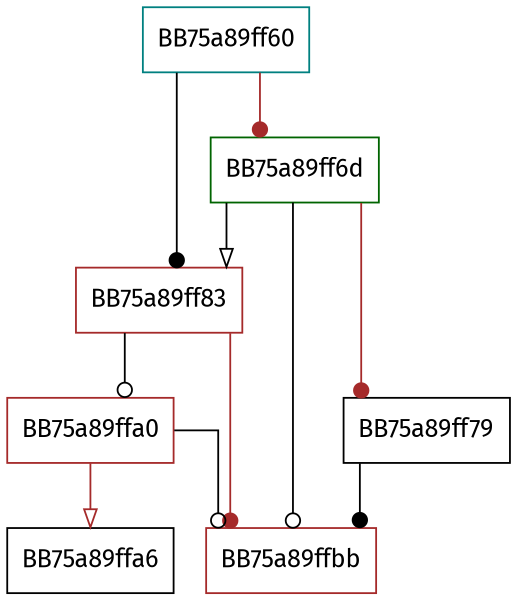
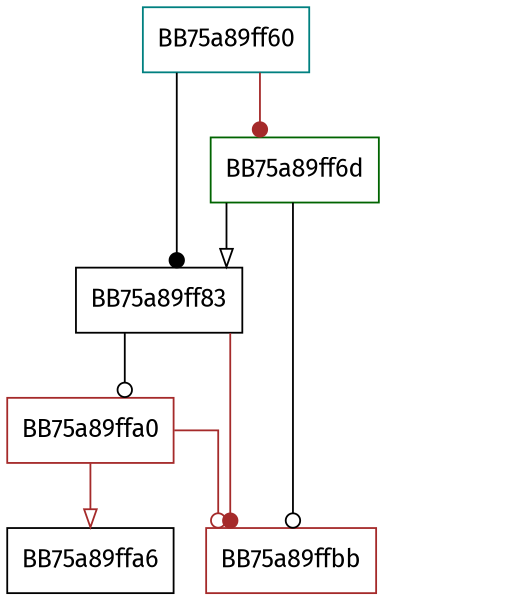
node "BB75a89ff83": color brown -> black
node "BB75a89ff79": removed
edge "BB75a89ffa0" -> "BB75a89ffbb": color black -> brown
